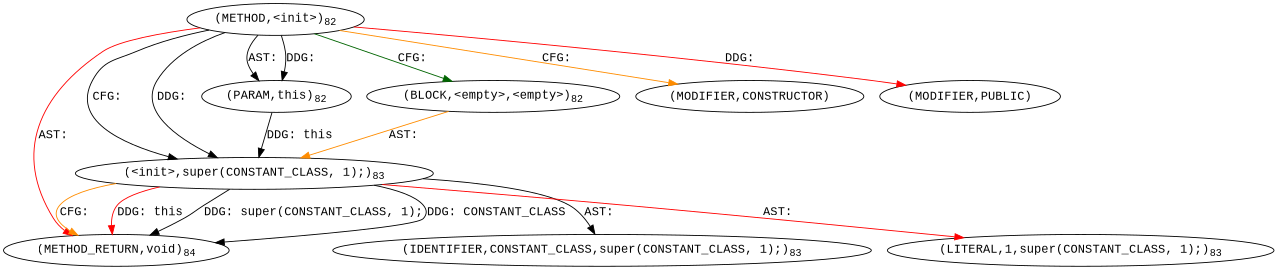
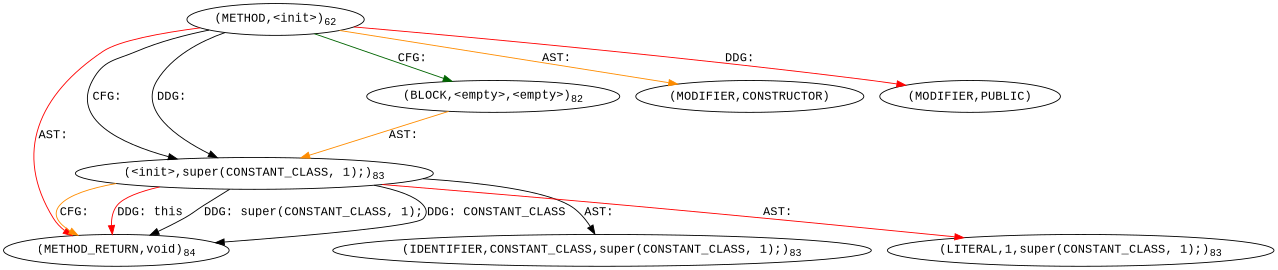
node "(METHOD,<init>)": text "82" -> "62"
edge "(METHOD,<init>)" -> "(MODIFIER,CONSTRUCTOR)": label "CFG: " -> "AST: "
node "(PARAM,this)": removed
